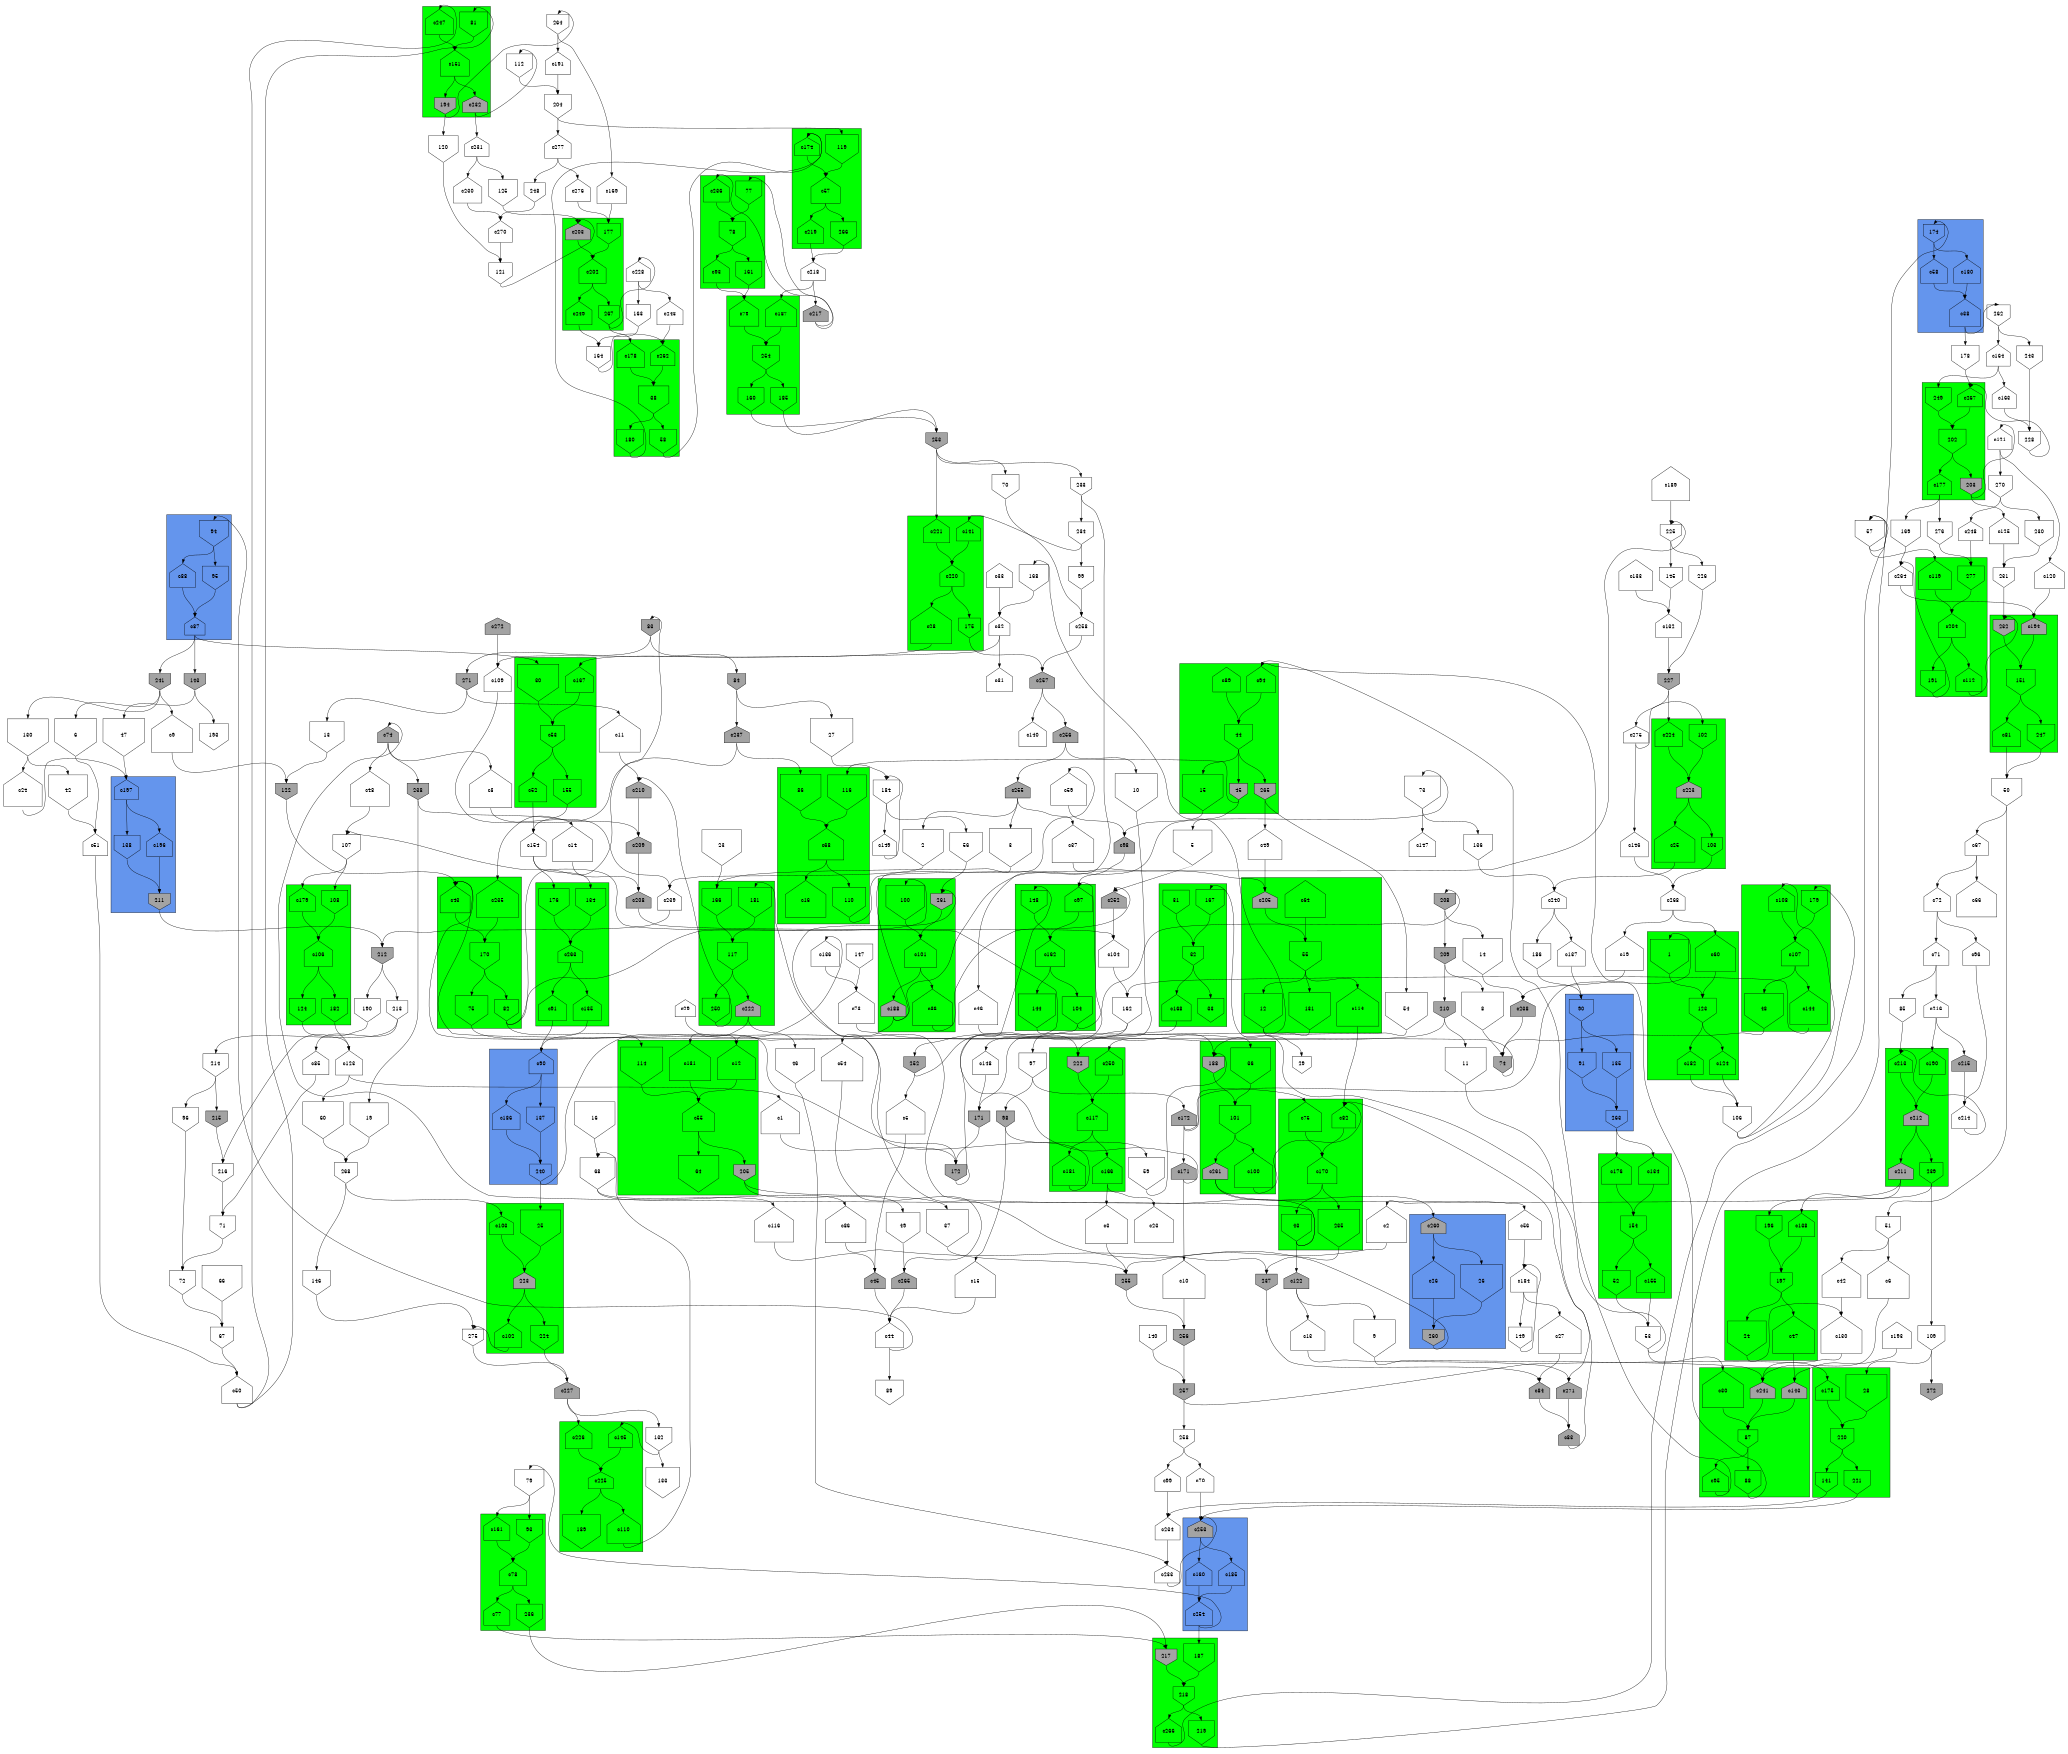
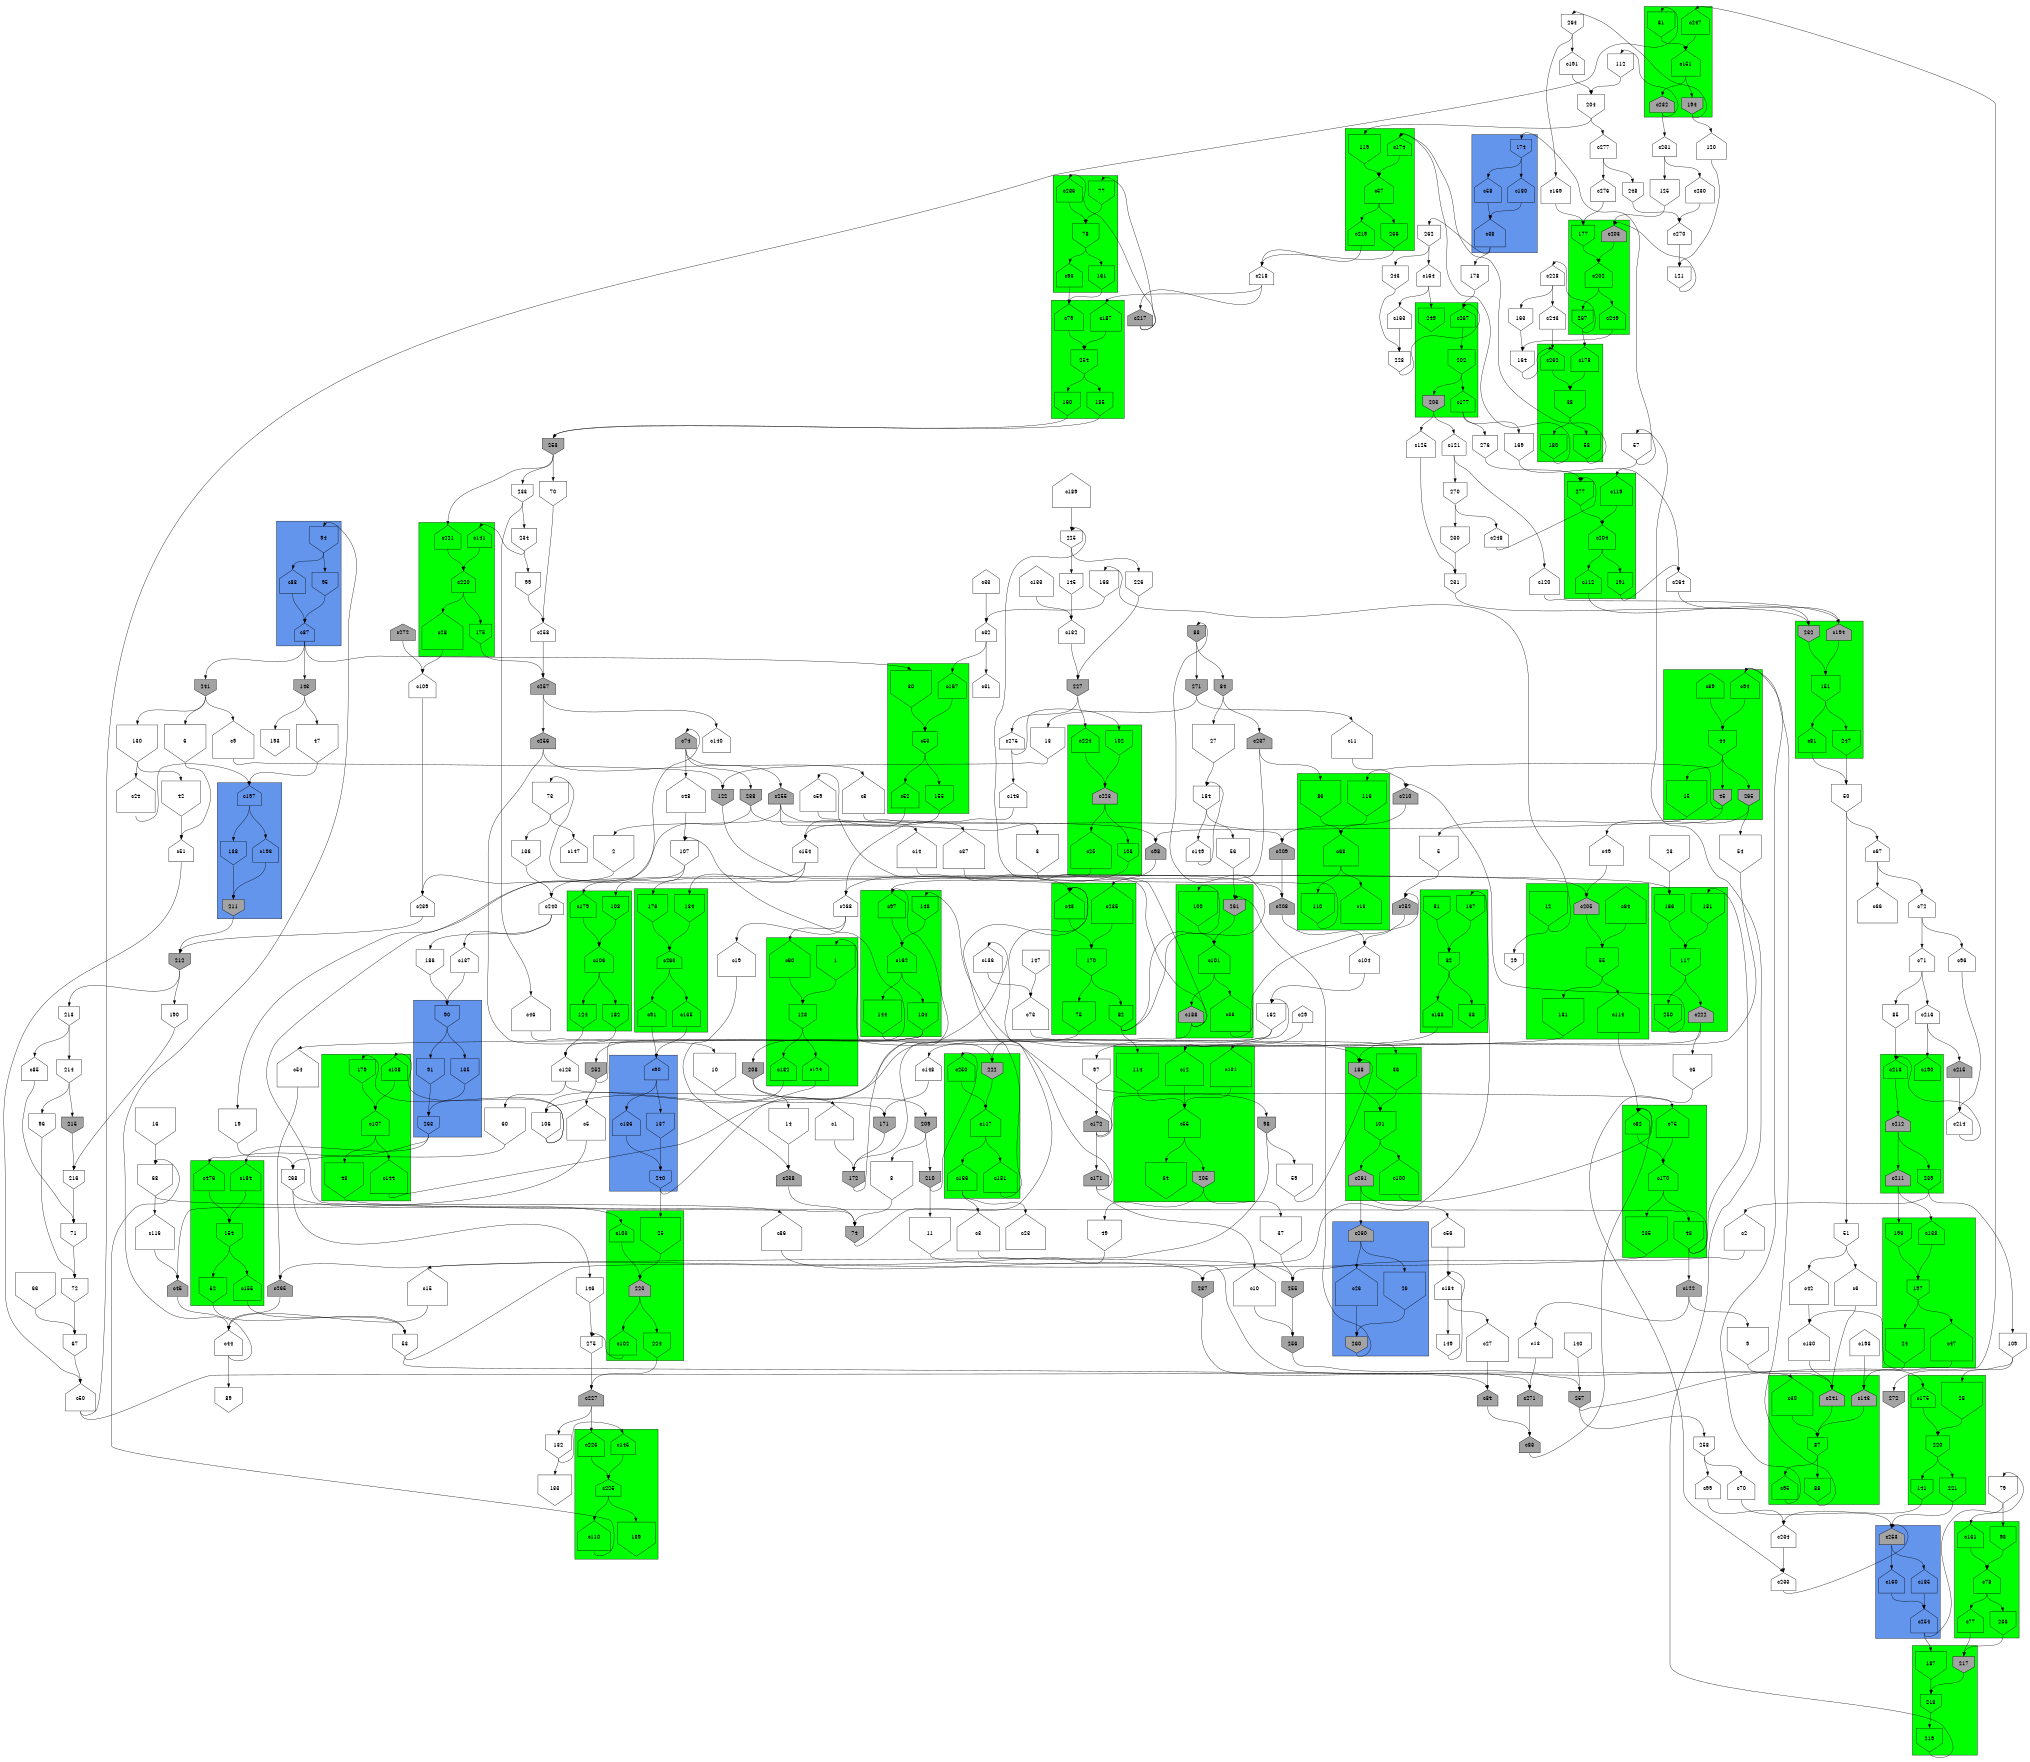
node "120": shape invhouse -> house
edge "249" -> "202": removed
edge "55" -> "12": removed
edge "c190" -> "c212": removed
node "c176": label "c176" -> "c476"
node "c266": removed
